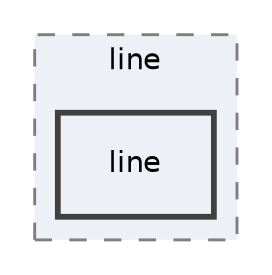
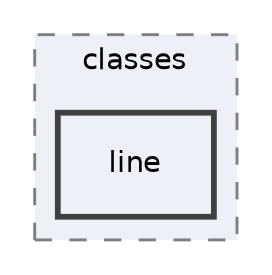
cluster "line": label "line" -> "classes"
